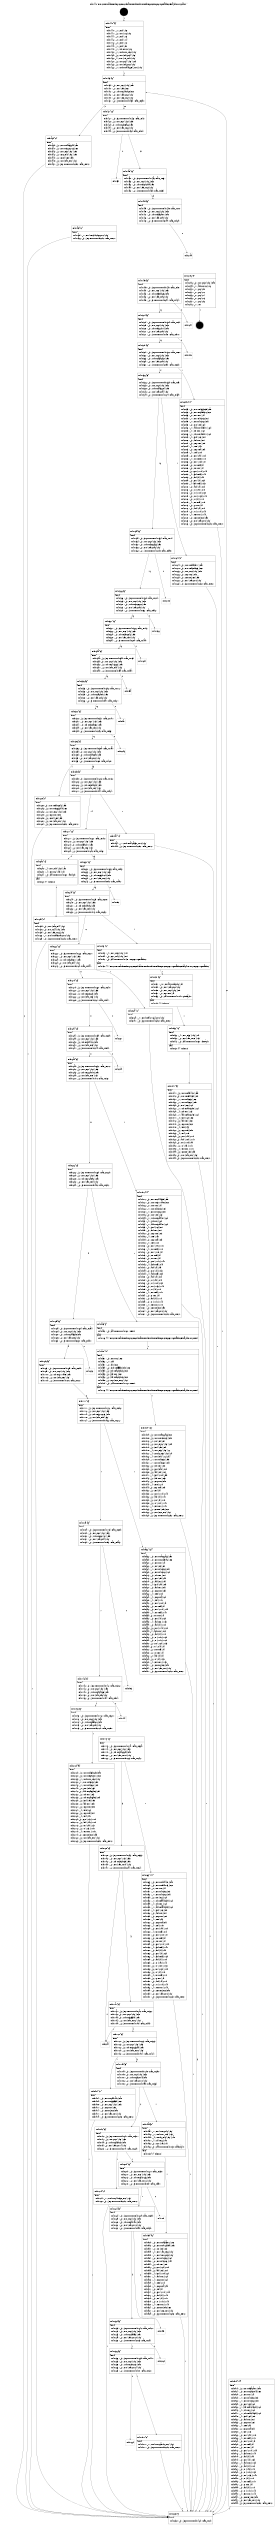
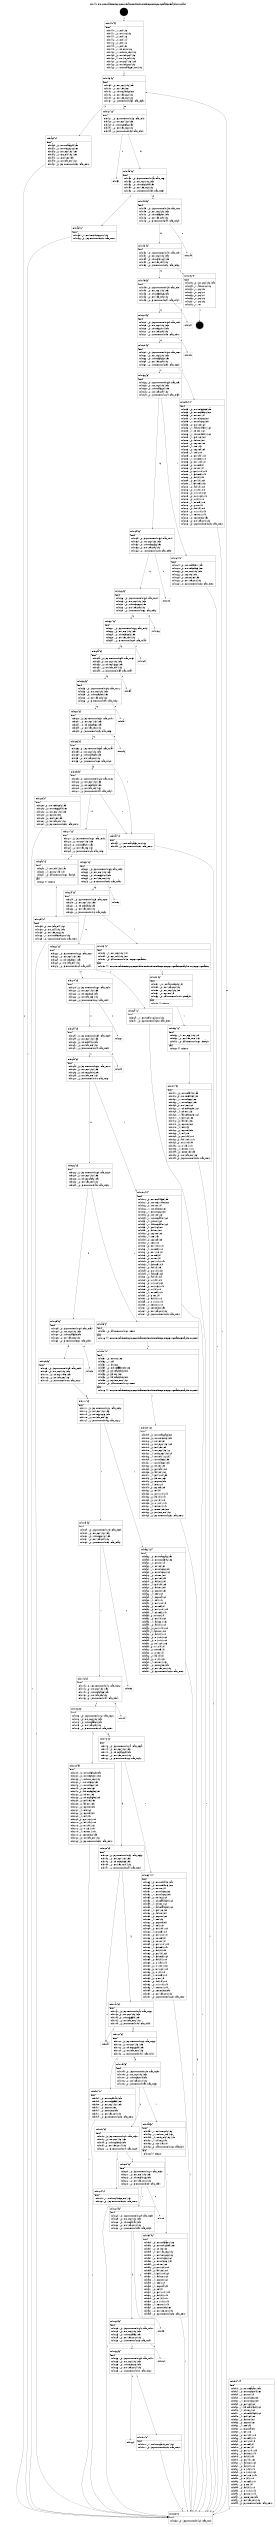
edge "0x4014a0 [25]" -> "0x401a2f [12]": added, label "1"
node "0x4014d2 [25]": added
edge "0x4015e5 [25]" -> "0x4018ce [27]": now "0x4015e5 [25]" -> "0x401da4 [12]"
edge "0x401617 [25]" -> "0x401630 [25]": removed, label "13"
edge "0x40175c [25]" -> "0x401775 [25]": added, label "6"
edge "0x4017c0 [25]" -> "0x4017d9 [25]": reversed
